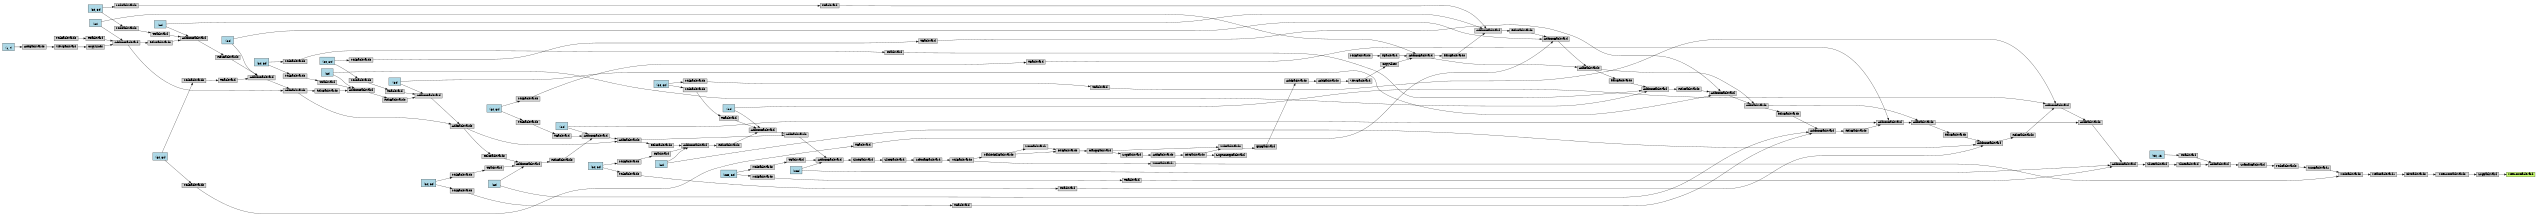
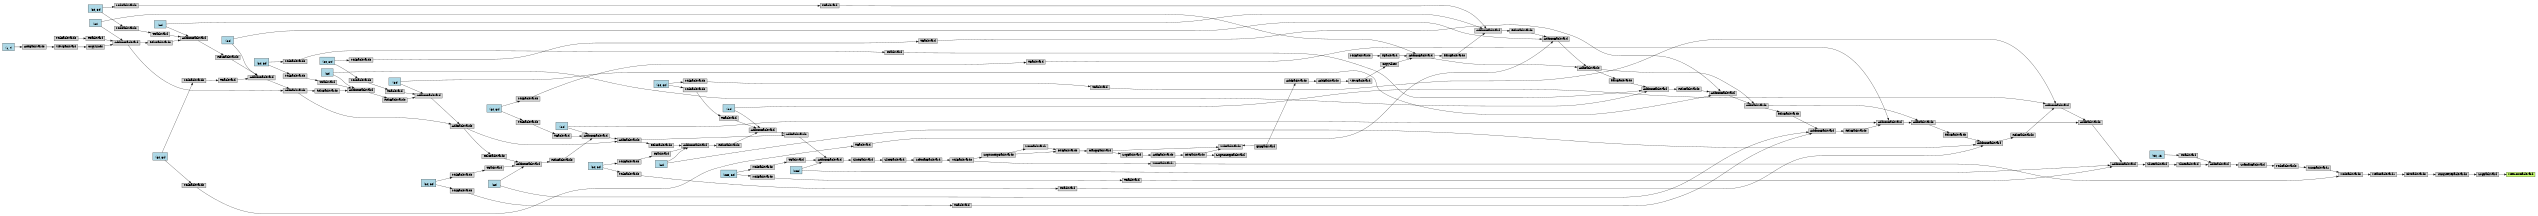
edge "SubBackward0" -> "ExpBackward": reversed
node "MaskedFillBackward0": label "MaskedFillBackward0" -> "LogsumexpBackward0"
node "MseLossBackward0": label "MseLossBackward0" -> "UnsqueezeBackward0"
